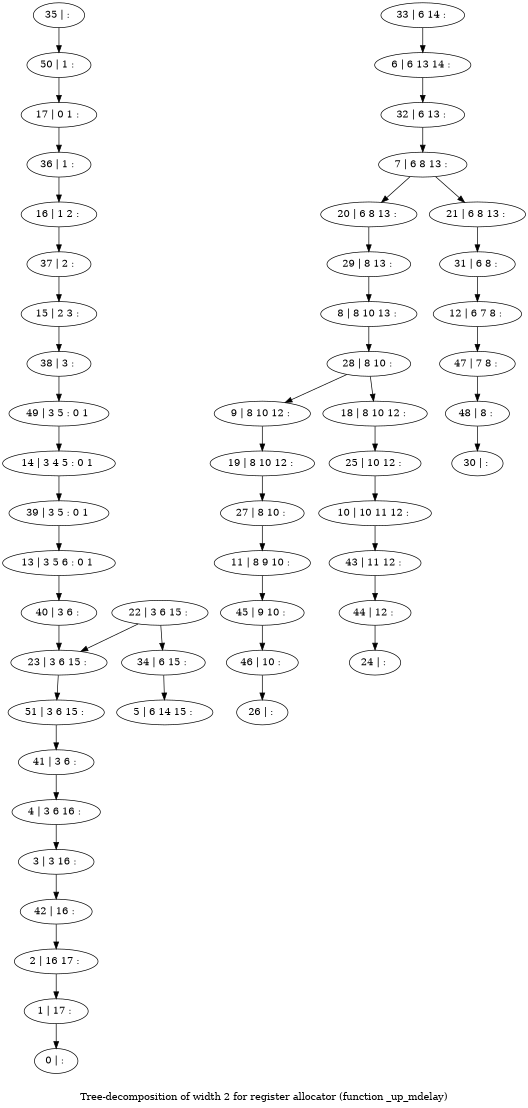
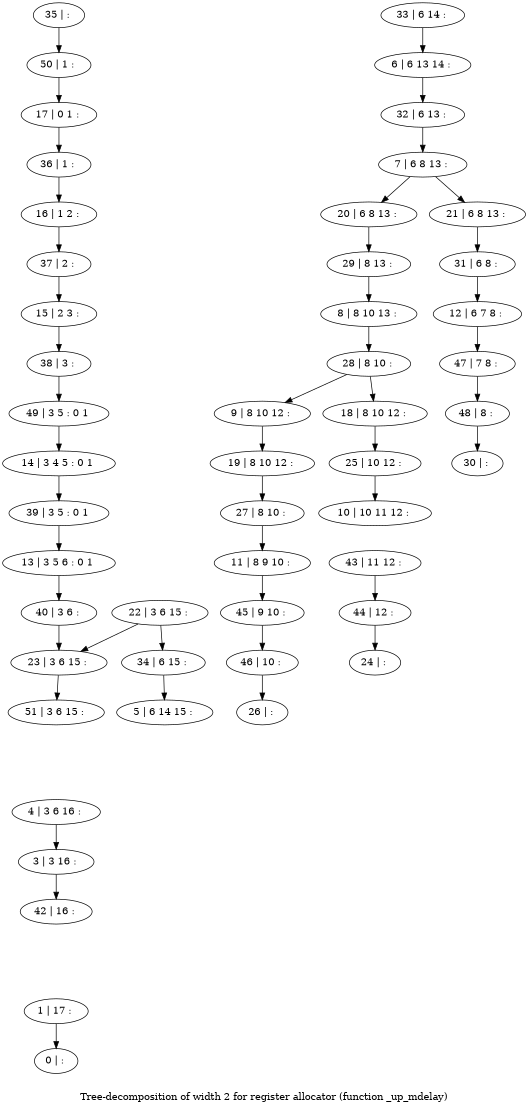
edge "10 | 10 11 12 :" -> "43 | 11 12 :": removed
node "41 | 3 6 :": removed
node "2 | 16 17 :": removed
